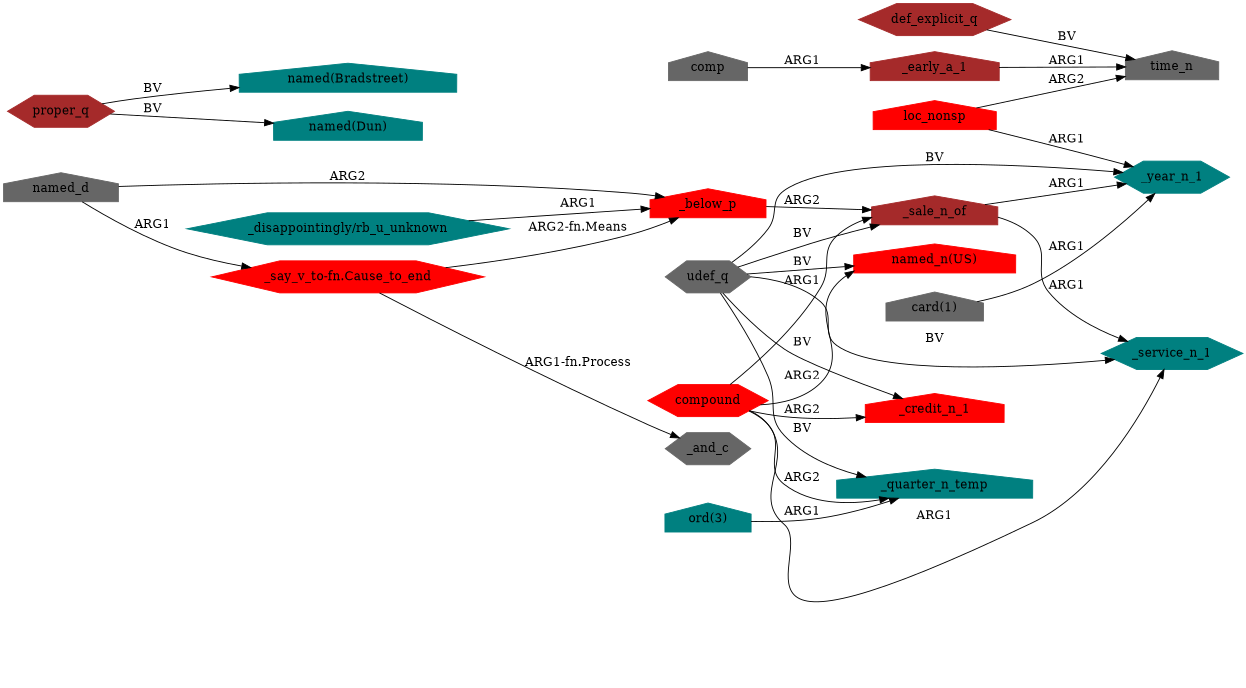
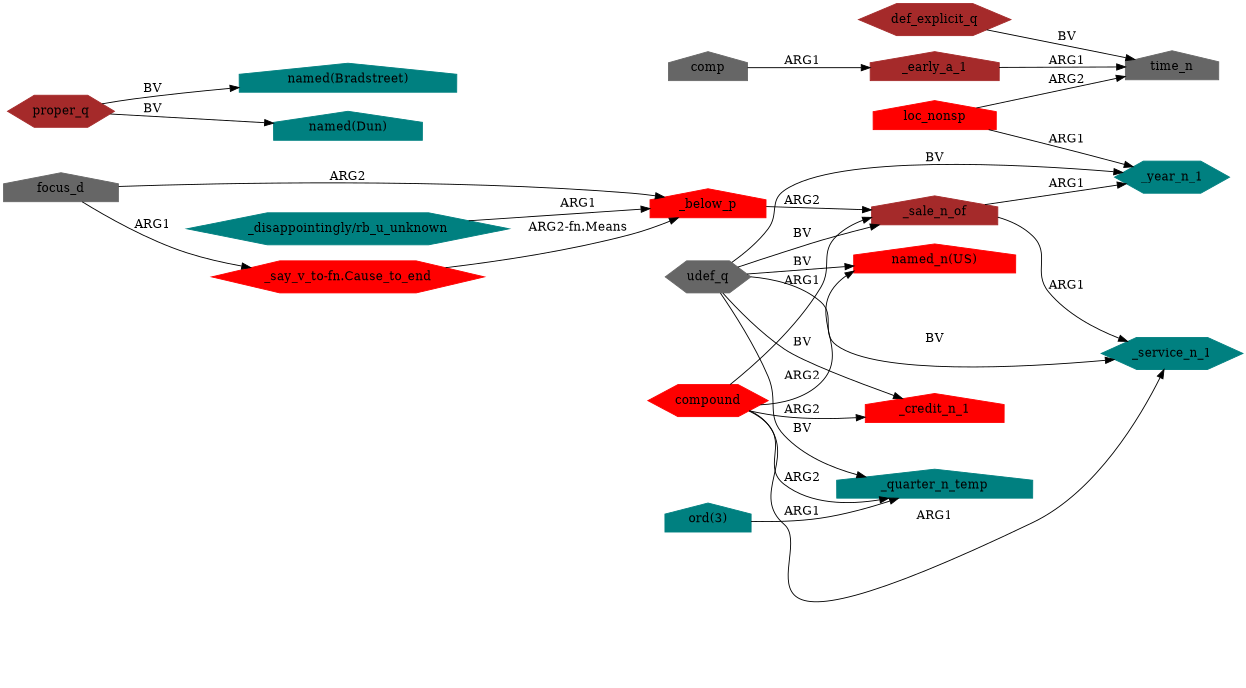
node "named_d": label "named_d" -> "focus_d"
node "card(1)": removed
node "_and_c": removed
